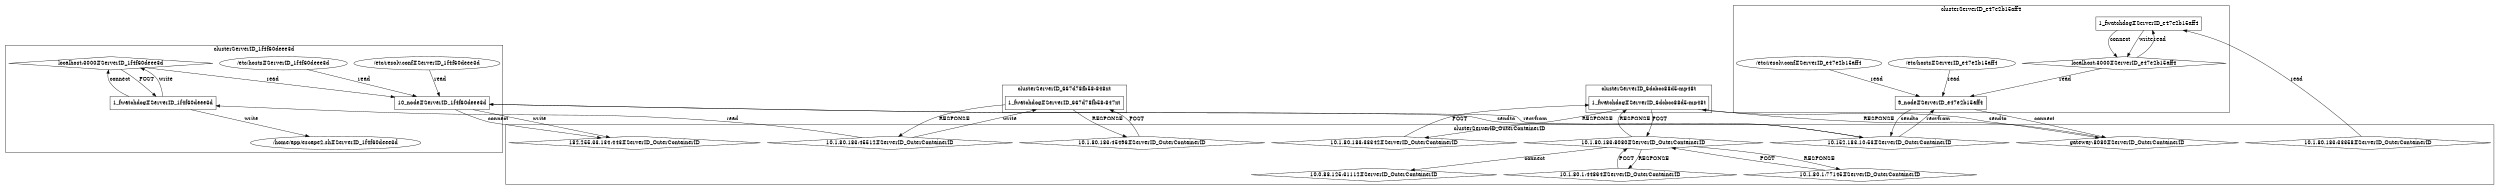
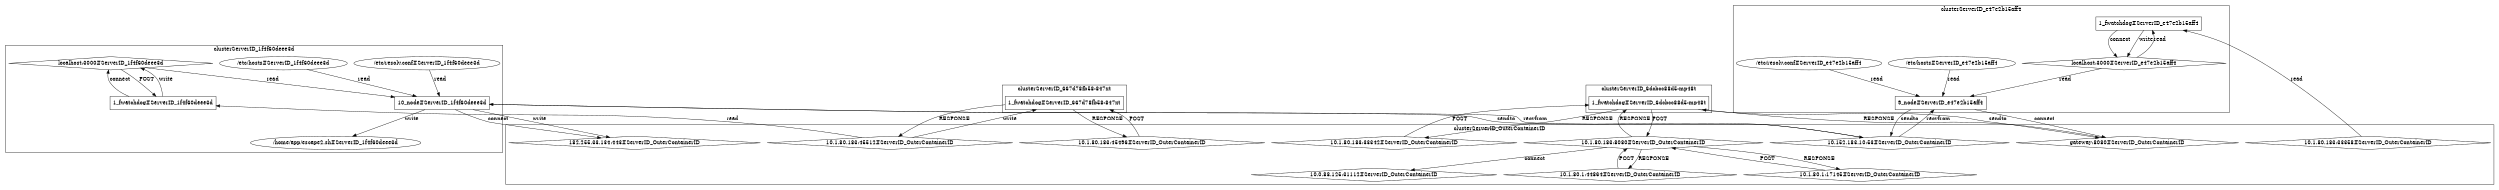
cluster "clusterServerID_667d78fb58-848xt": label "clusterServerID_667d78fb58-848xt" -> "clusterServerID_667d78fb58-847xt"
edge "1_fwatchdog#ServerID_1f4f60deee3d" -> "/home/app/escape2.sh#ServerID_1f4f60deee3d": now "10_node#ServerID_1f4f60deee3d" -> "/home/app/escape2.sh#ServerID_1f4f60deee3d"
node "10.1.80.1:77145#ServerID_OuterContainerID": label "10.1.80.1:77145#ServerID_OuterContainerID" -> "10.1.80.1:17145#ServerID_OuterContainerID"
